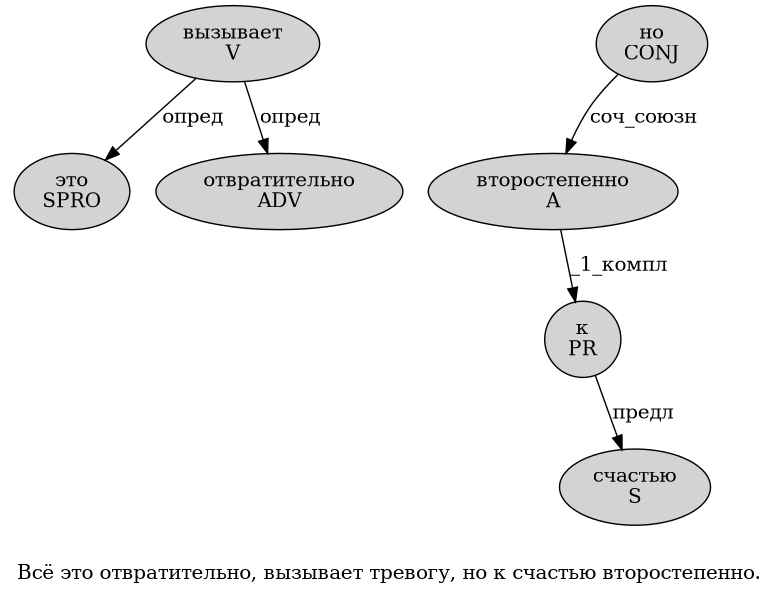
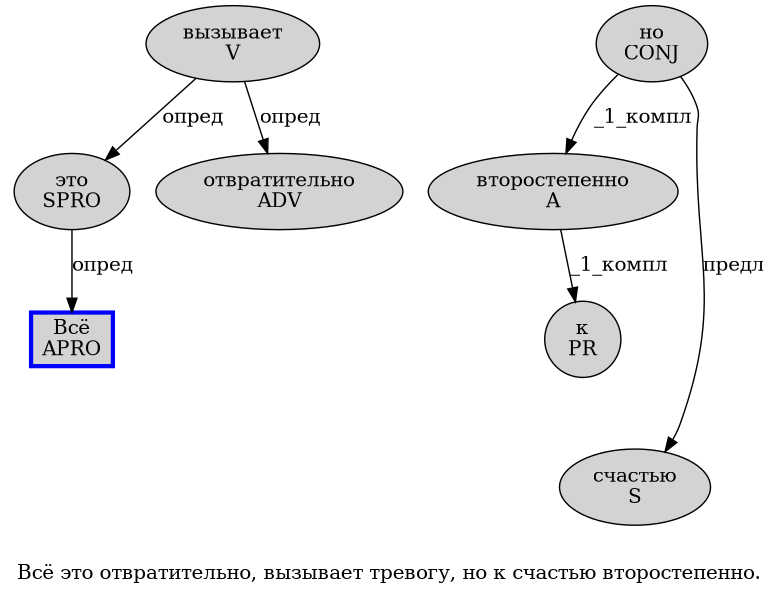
edge "но CONJ" -> "второстепенно A": label "соч_союзн" -> "_1_компл"
node "Всё APRO": added
edge "к PR" -> "счастью S": now "но CONJ" -> "счастью S"
